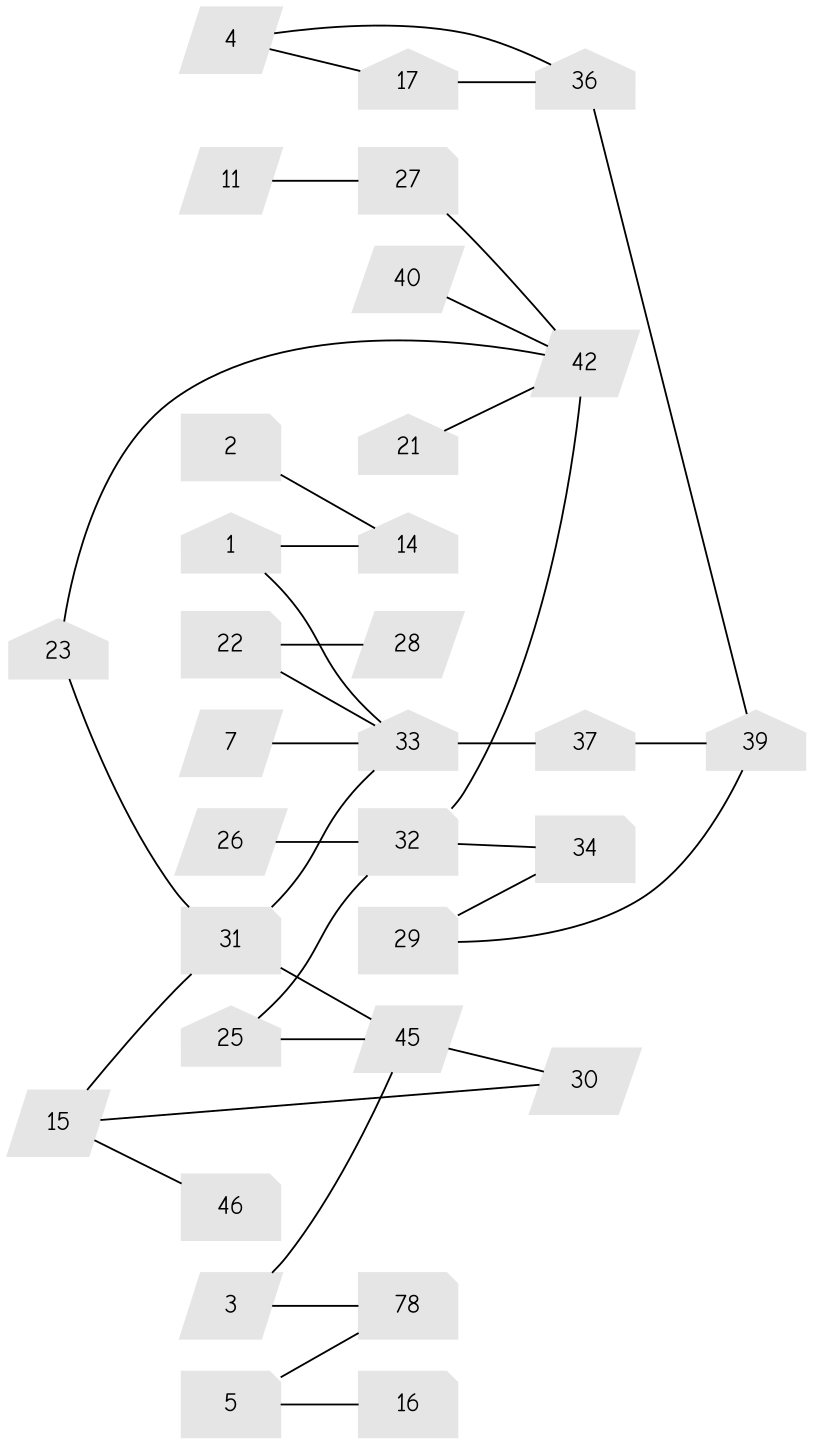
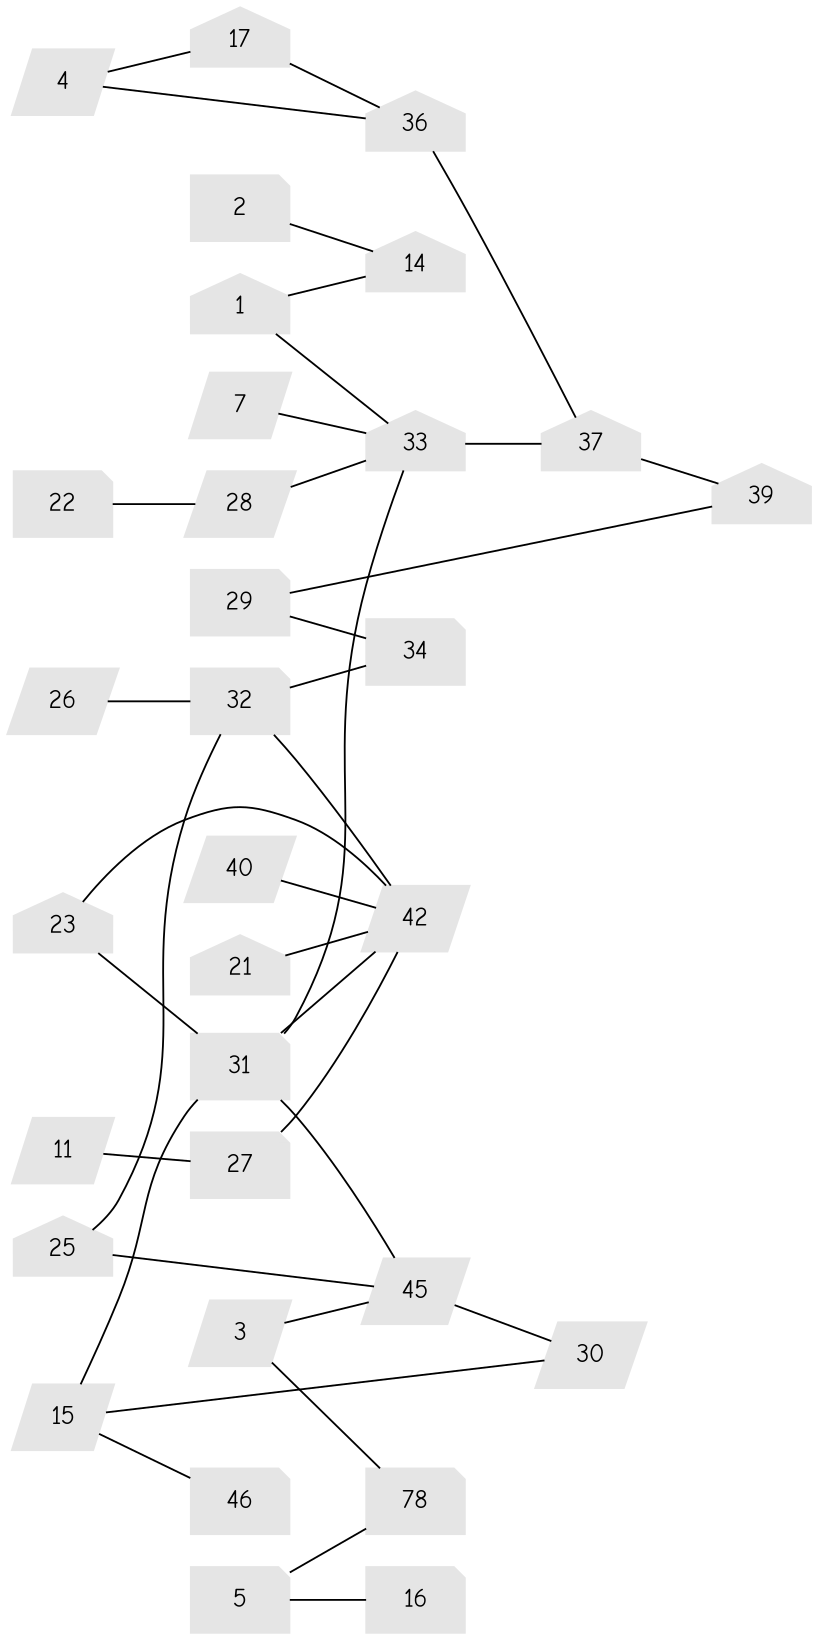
edge "36" -- "39": now "36" -- "37"
edge "22" -- "33": now "28" -- "33"
edge "42" -- "31": added
